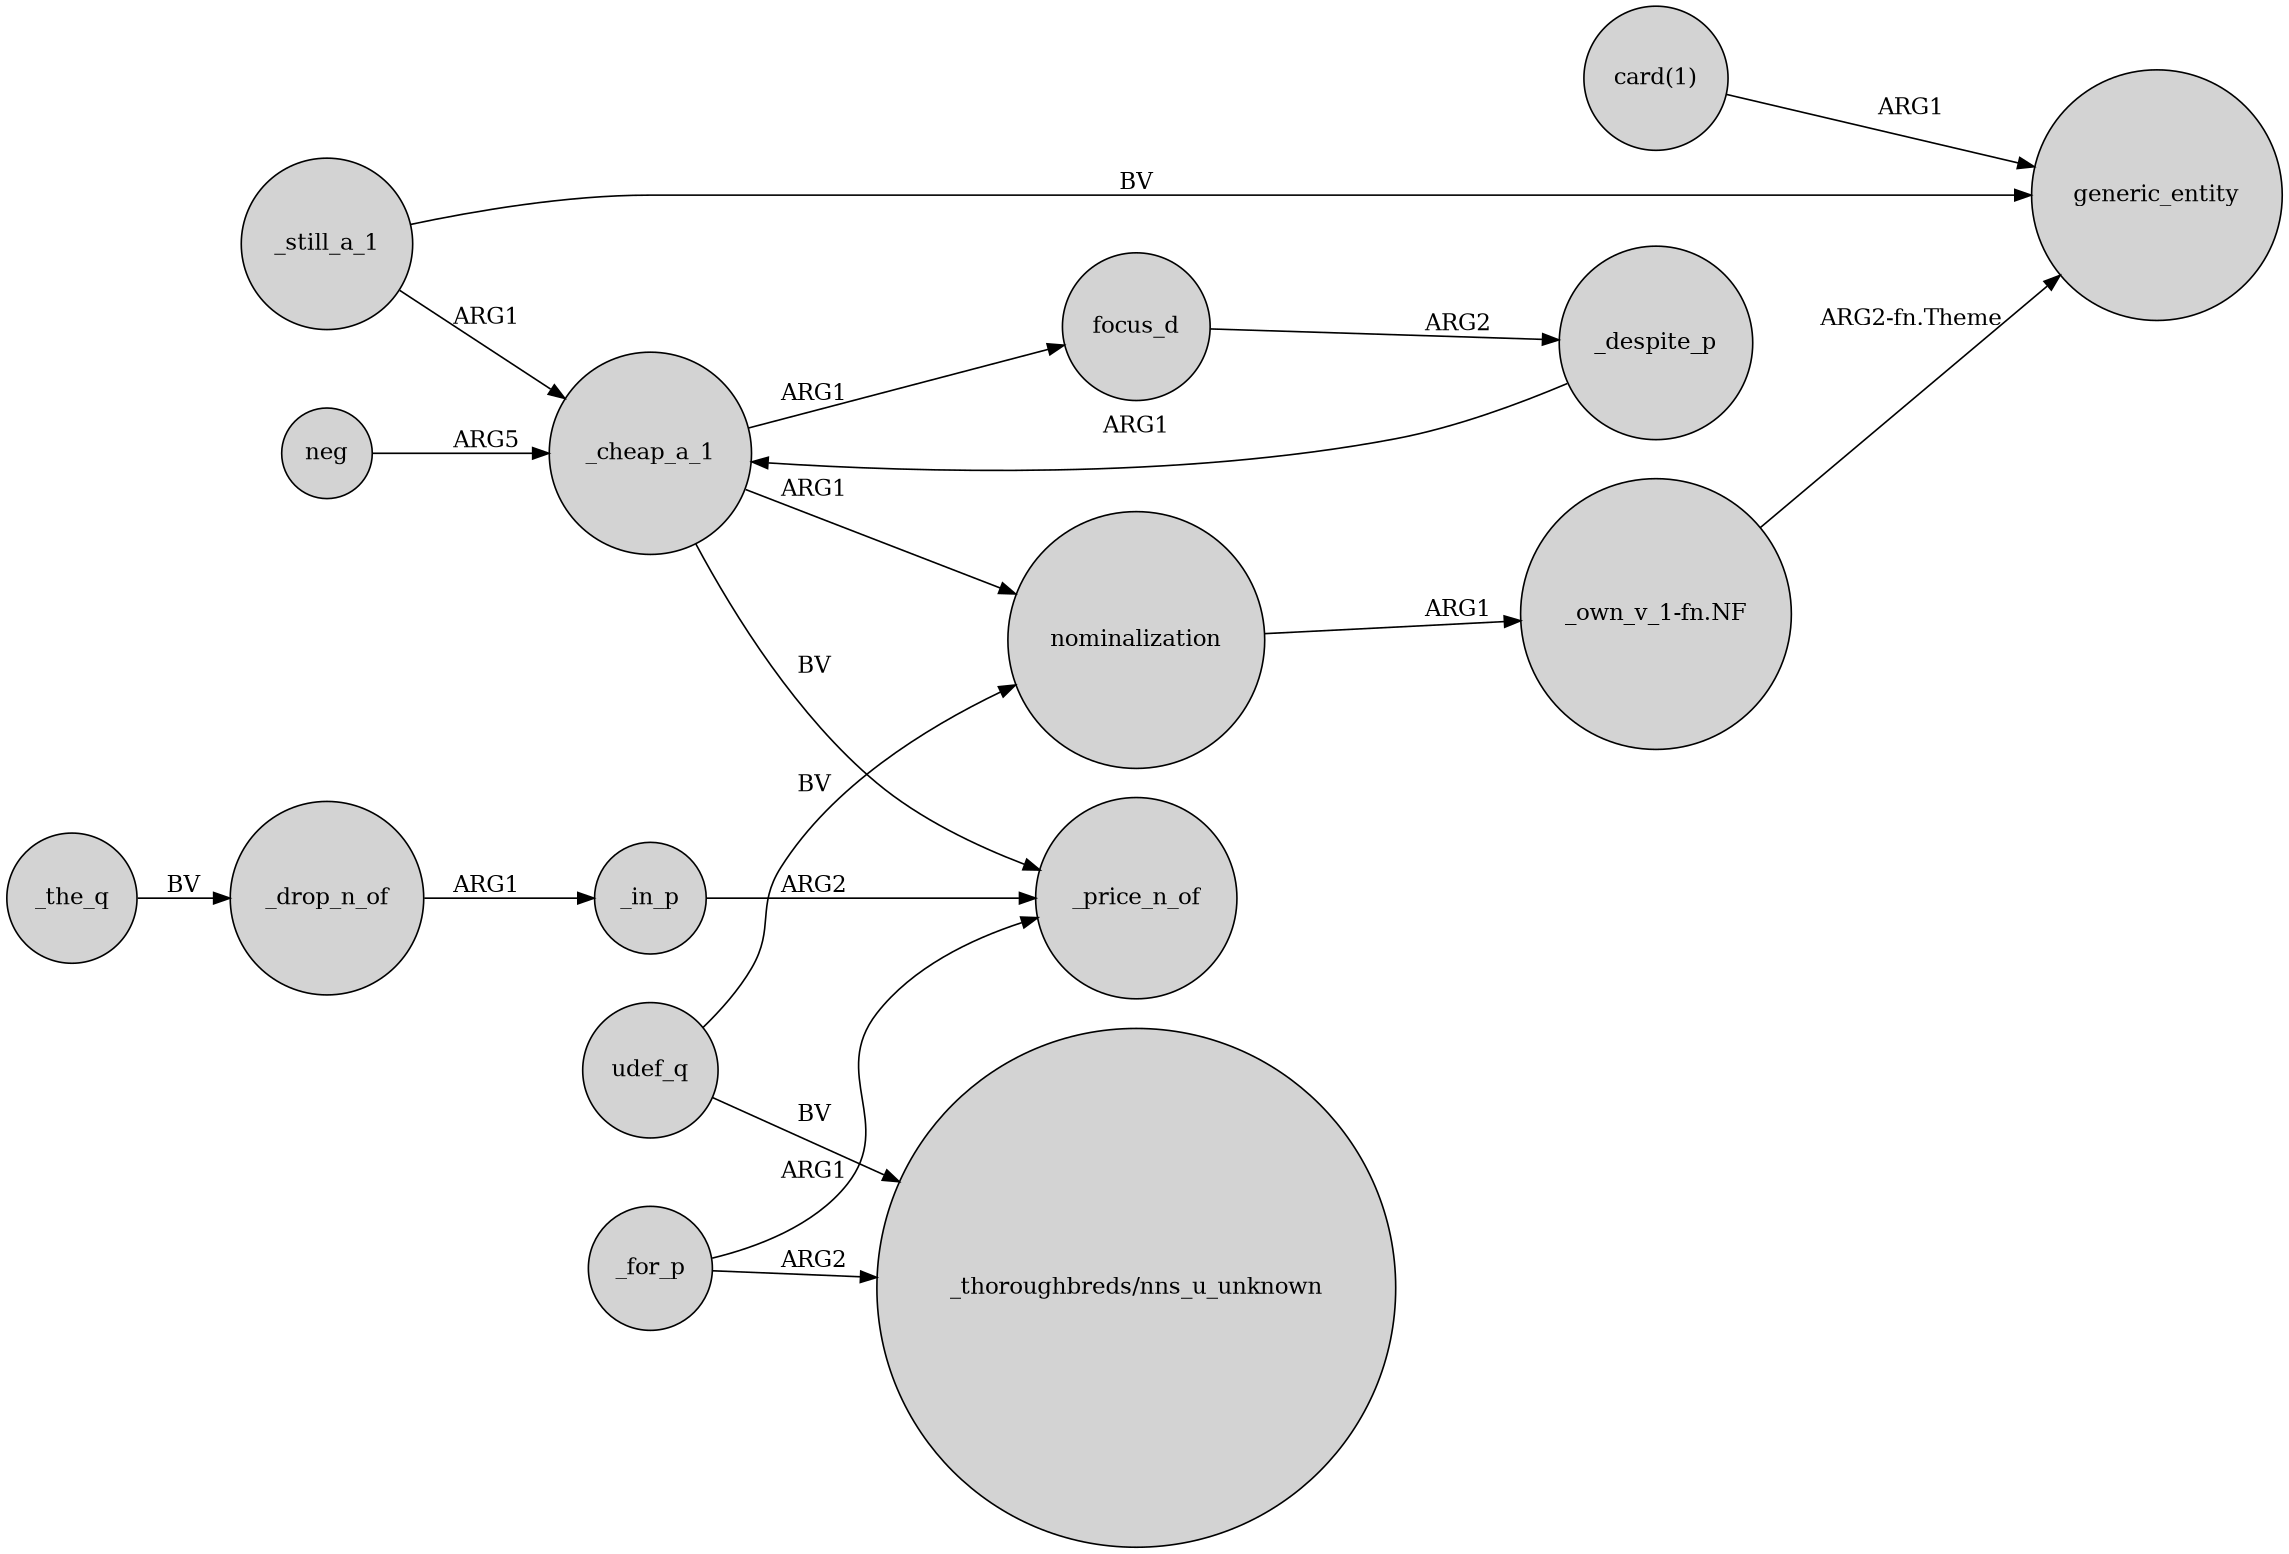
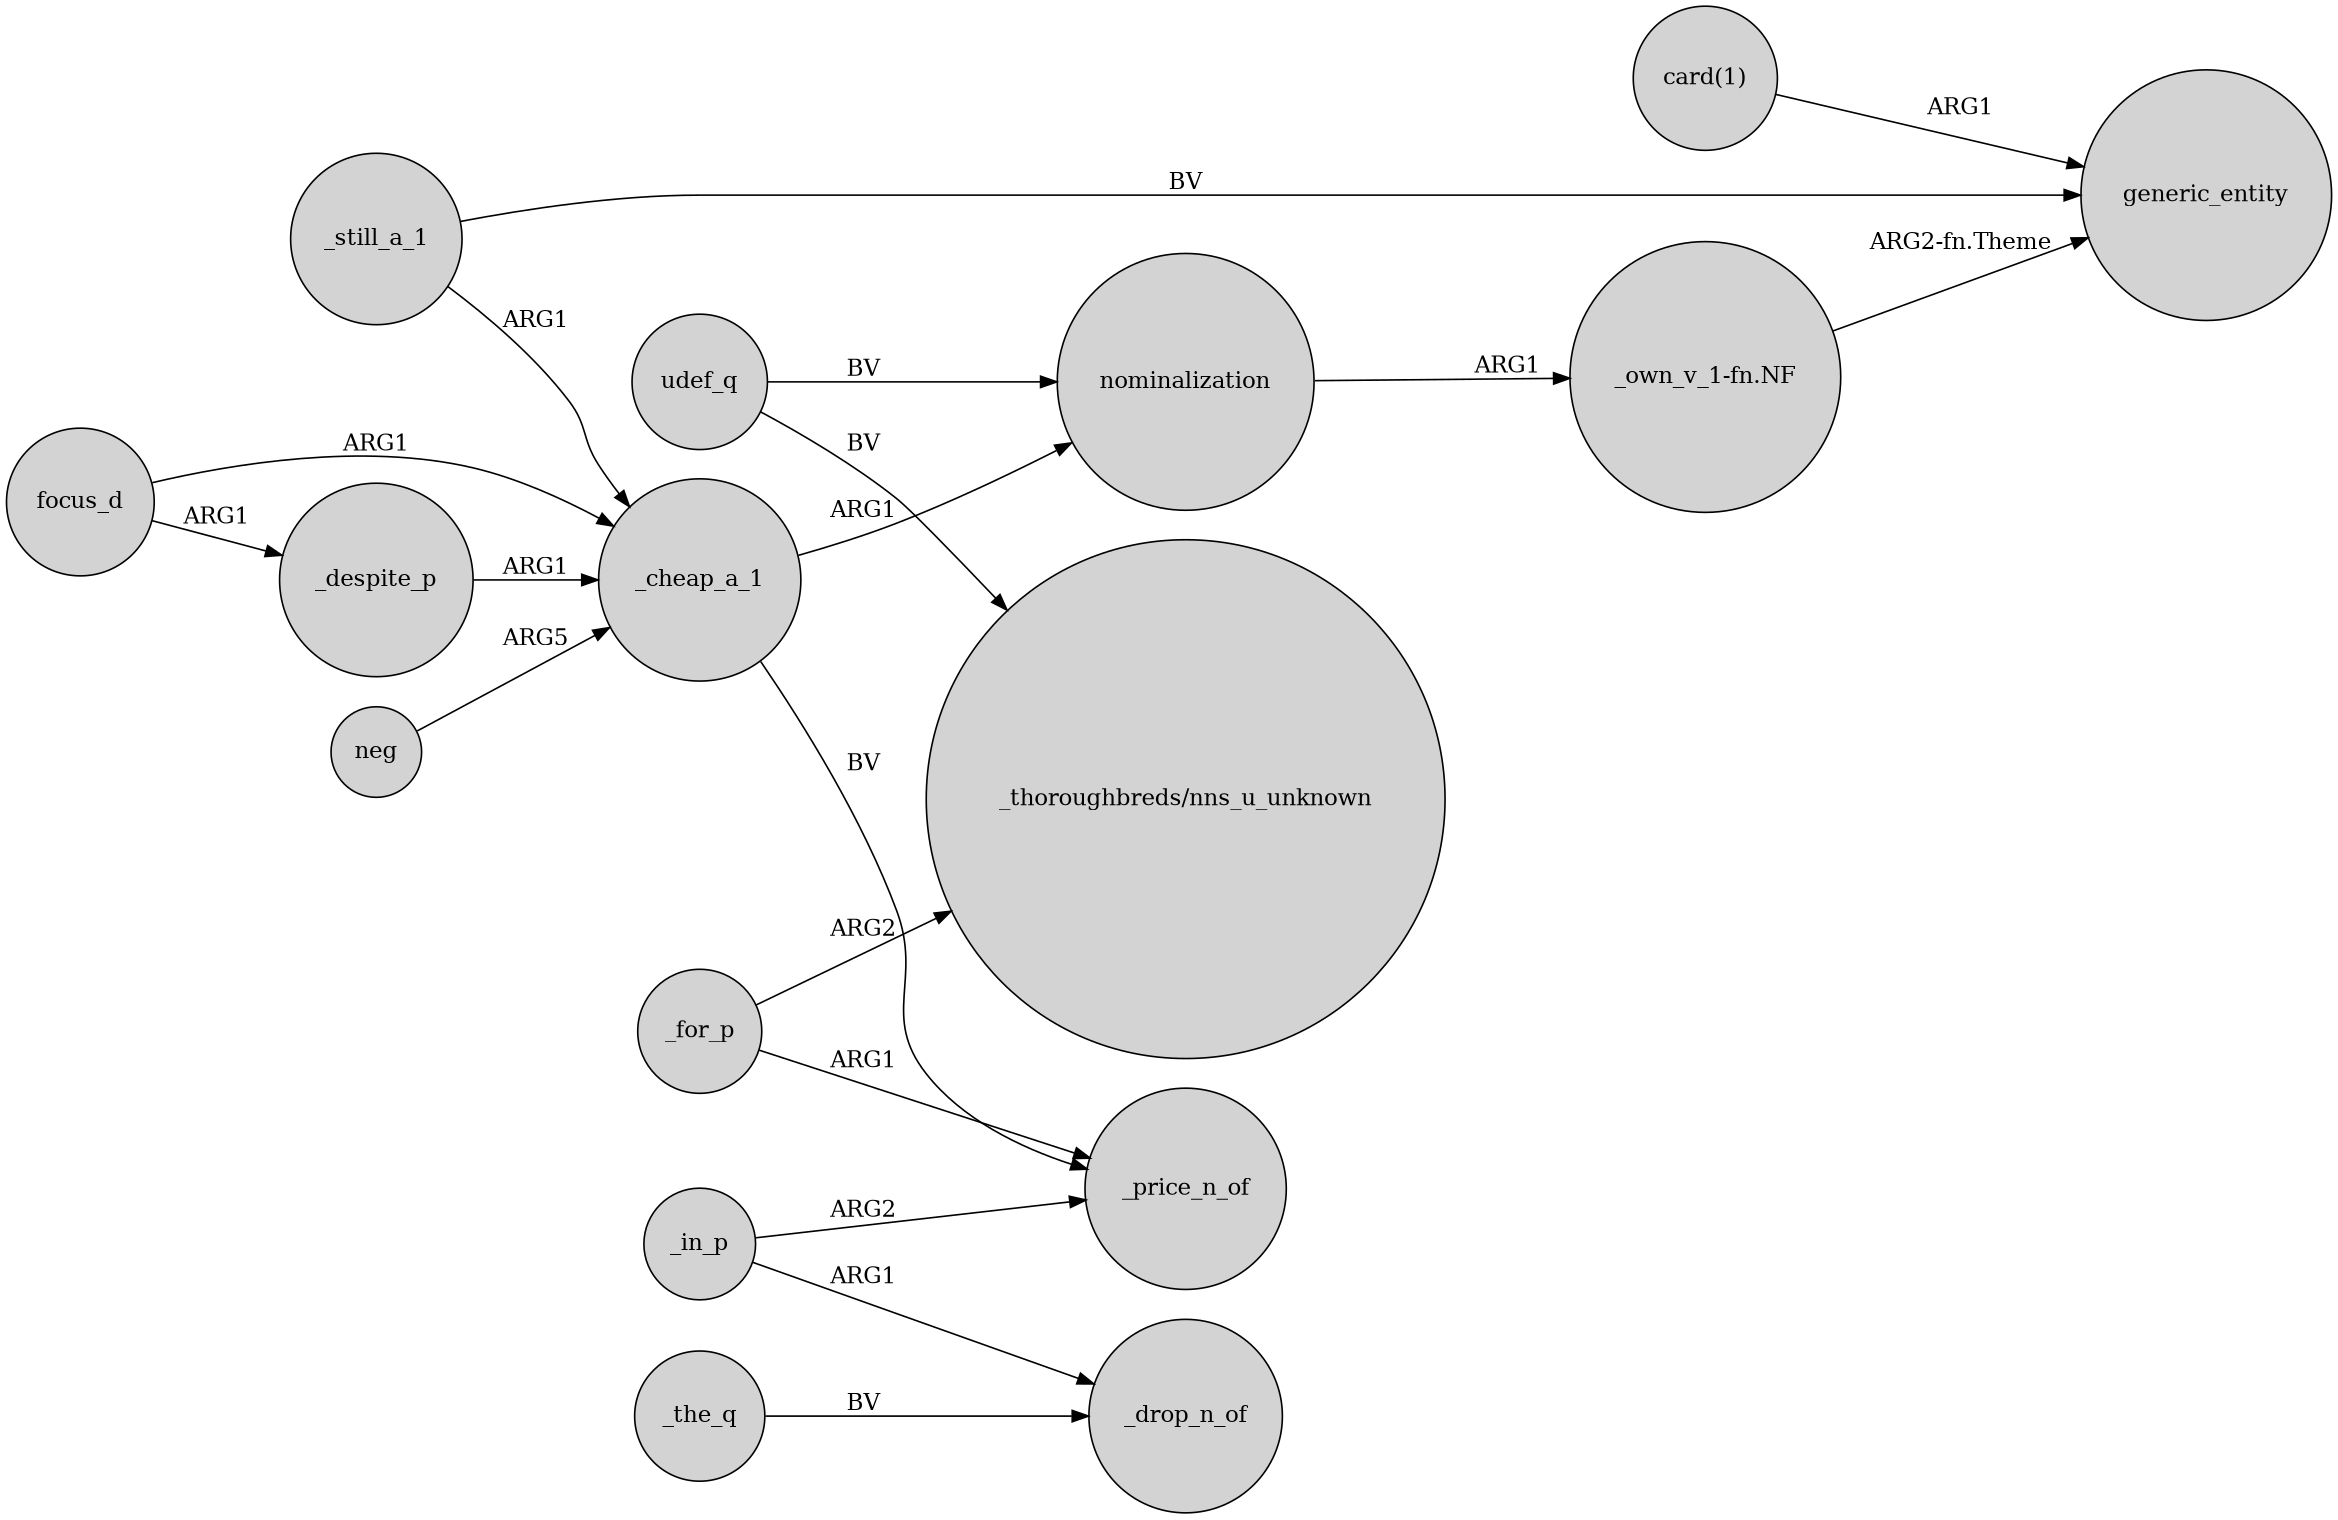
edge "focus_d" -> "_despite_p": label "ARG2" -> "ARG1"
edge "_cheap_a_1" -> "focus_d": reversed
edge "_drop_n_of" -> "_in_p": reversed
